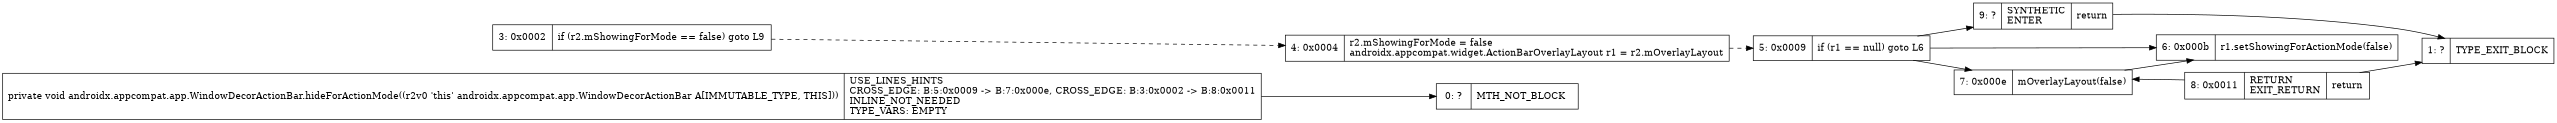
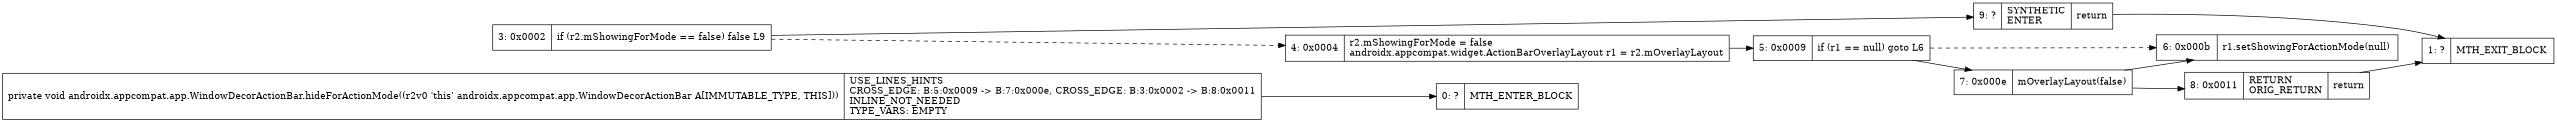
edge "5: 0x0009" -> "9: ?": now "3: 0x0002" -> "9: ?"
node "3: 0x0002": text "if (r2.mShowingForMode == false) goto L9" -> "if (r2.mShowingForMode == false) false L9"
node "6: 0x000b": text "r1.setShowingForActionMode(false)" -> "r1.setShowingForActionMode(null)"
edge "4: 0x0004" -> "5: 0x0009": style dashed -> solid
edge "5: 0x0009" -> "6: 0x000b": style solid -> dashed
node "1: ?": text "TYPE_EXIT_BLOCK" -> "MTH_EXIT_BLOCK"
edge "8: 0x0011" -> "7: 0x000e": reversed
node "8: 0x0011": text "EXIT_RETURN" -> "ORIG_RETURN"
node "0: ?": text "MTH_NOT_BLOCK" -> "MTH_ENTER_BLOCK"
